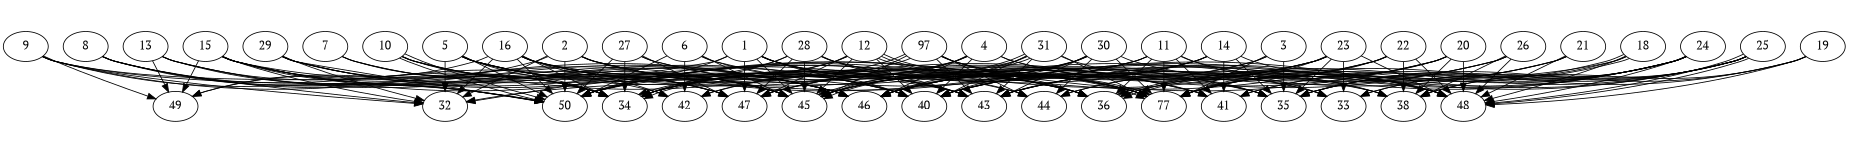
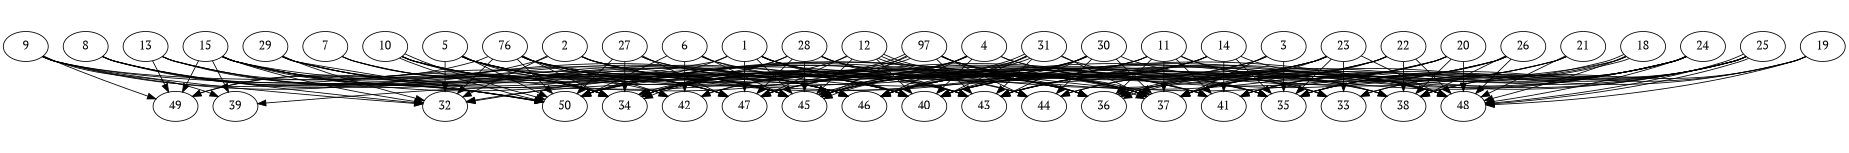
node "16": label "16" -> "76"
edge "2" -> "50": removed
edge "12" -> "50": removed
edge "26" -> "41": added
edge "10" -> "40": added
node "39": added
node "77": label "77" -> "37"
